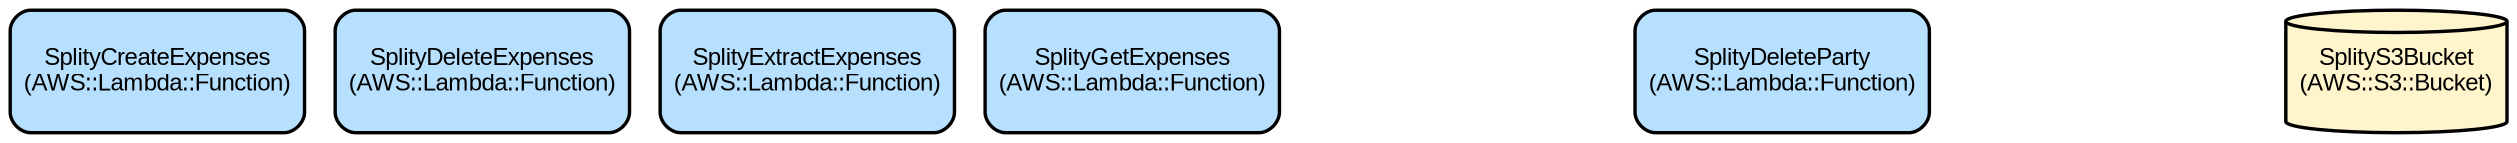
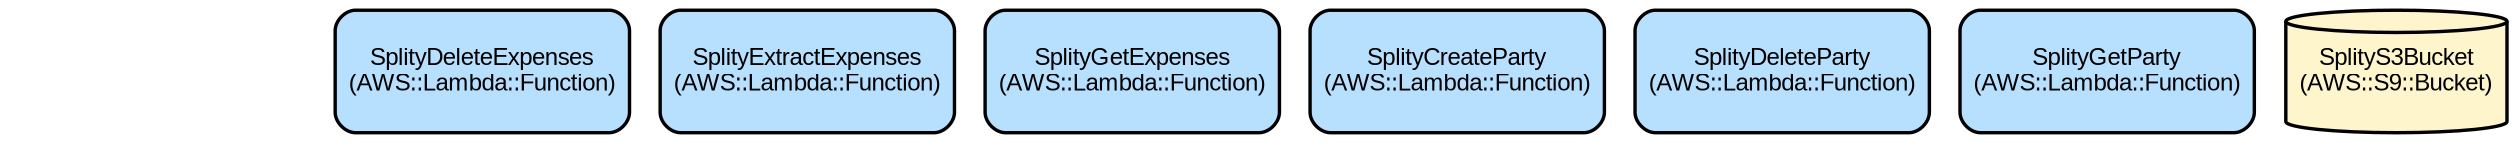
node "SplityCreateExpenses (AWS::Lambda::Function)": removed
node "SplityCreateParty (AWS::Lambda::Function)": added
node "SplityGetParty (AWS::Lambda::Function)": added
node "SplityS3Bucket (AWS::S3::Bucket)": label "SplityS3Bucket (AWS::S3::Bucket)" -> "SplityS3Bucket (AWS::S9::Bucket)"
